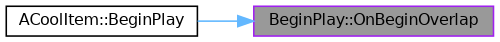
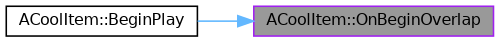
node "BeginPlay::OnBeginOverlap": label "BeginPlay::OnBeginOverlap" -> "ACoolItem::OnBeginOverlap"
